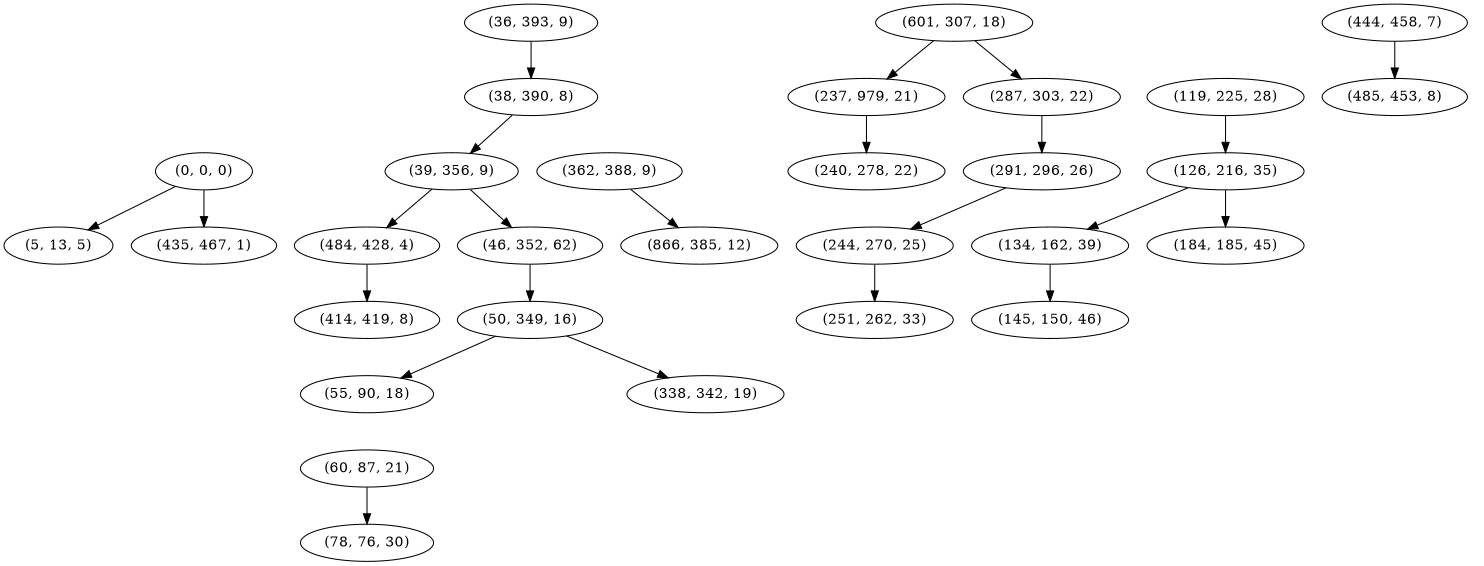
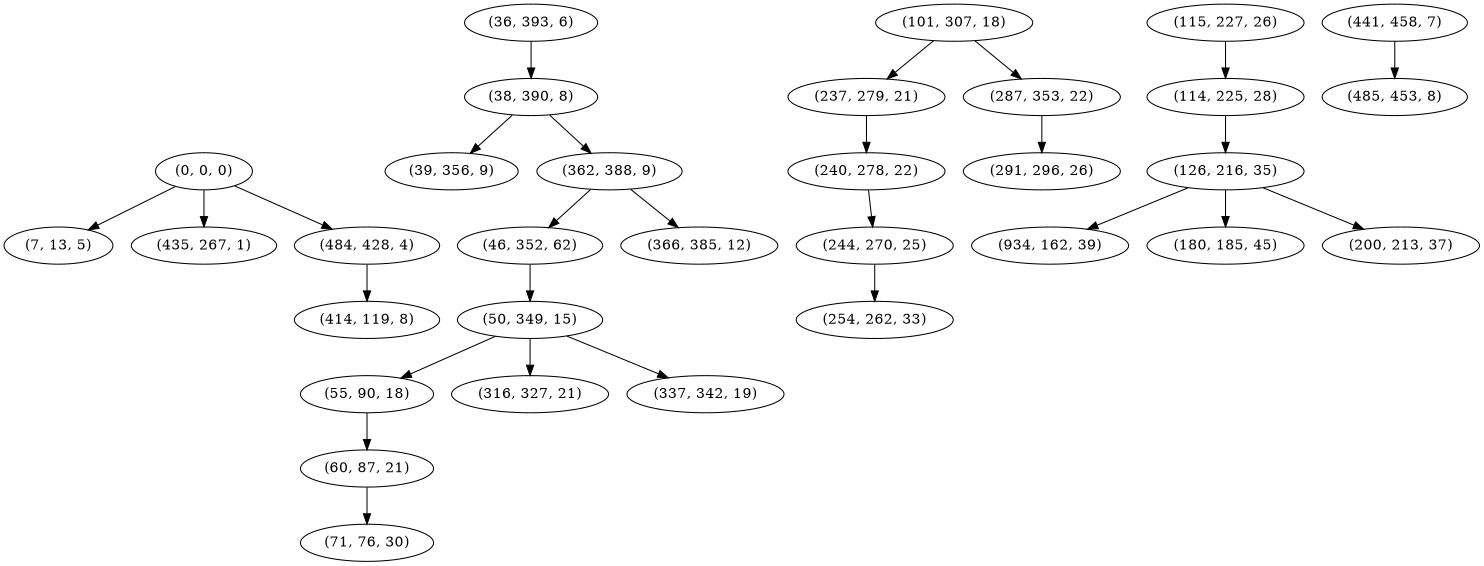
node "(36, 393, 9)": label "(36, 393, 9)" -> "(36, 393, 6)"
node "(601, 307, 18)": label "(601, 307, 18)" -> "(101, 307, 18)"
node "(115, 227, 26)": added
node "(444, 458, 7)": label "(444, 458, 7)" -> "(441, 458, 7)"
node "(237, 979, 21)": label "(237, 979, 21)" -> "(237, 279, 21)"
node "(287, 303, 22)": label "(287, 303, 22)" -> "(287, 353, 22)"
node "(119, 225, 28)": label "(119, 225, 28)" -> "(114, 225, 28)"
edge "(38, 390, 8)" -> "(362, 388, 9)": added
edge "(39, 356, 9)" -> "(484, 428, 4)": now "(0, 0, 0)" -> "(484, 428, 4)"
edge "(39, 356, 9)" -> "(46, 352, 62)": now "(362, 388, 9)" -> "(46, 352, 62)"
edge "(291, 296, 26)" -> "(244, 270, 25)": now "(240, 278, 22)" -> "(244, 270, 25)"
node "(5, 13, 5)": label "(5, 13, 5)" -> "(7, 13, 5)"
node "(435, 467, 1)": label "(435, 467, 1)" -> "(435, 267, 1)"
node "(866, 385, 12)": label "(866, 385, 12)" -> "(366, 385, 12)"
node "(134, 162, 39)": label "(134, 162, 39)" -> "(934, 162, 39)"
node "(184, 185, 45)": label "(184, 185, 45)" -> "(180, 185, 45)"
node "(200, 213, 37)": added
node "(414, 419, 8)": label "(414, 419, 8)" -> "(414, 119, 8)"
node "(50, 349, 16)": label "(50, 349, 16)" -> "(50, 349, 15)"
node "(251, 262, 33)": label "(251, 262, 33)" -> "(254, 262, 33)"
node "(145, 150, 46)": removed
node "(316, 327, 21)": added
node "(338, 342, 19)": label "(338, 342, 19)" -> "(337, 342, 19)"
edge "(55, 90, 18)" -> "(60, 87, 21)": added
node "(78, 76, 30)": label "(78, 76, 30)" -> "(71, 76, 30)"
